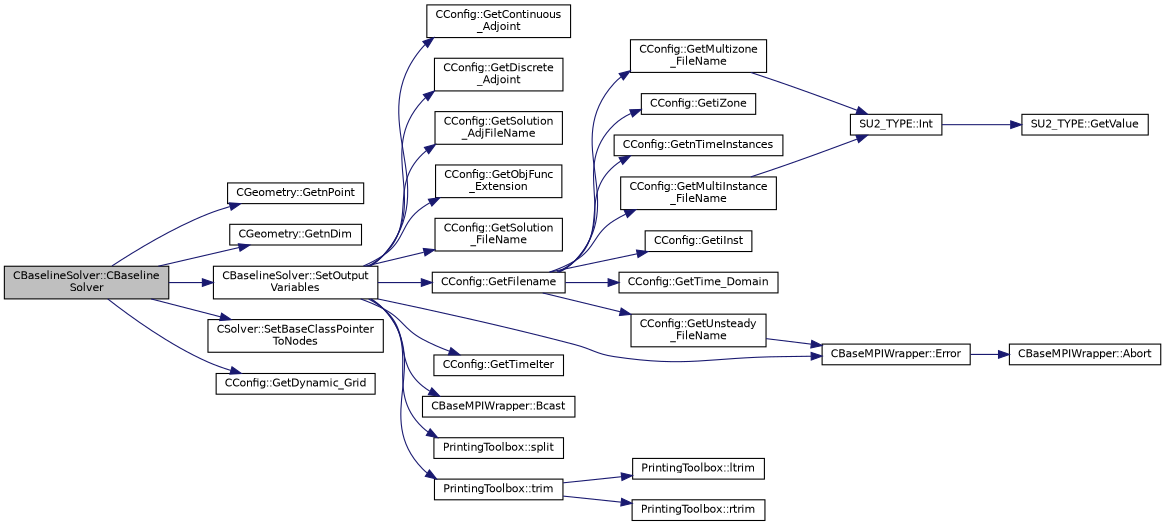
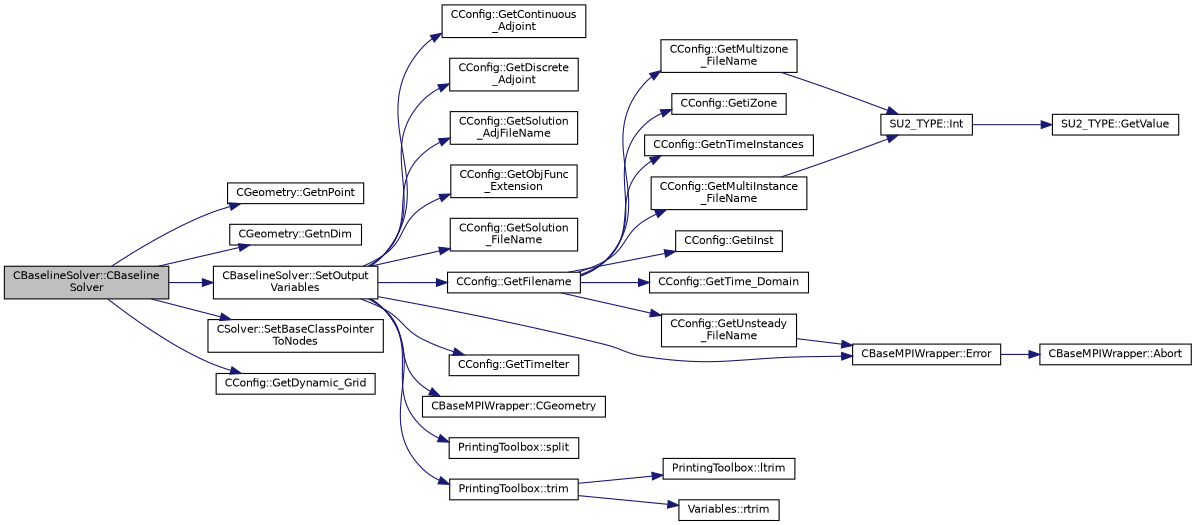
node "CBaseMPIWrapper::Bcast": label "CBaseMPIWrapper::Bcast" -> "CBaseMPIWrapper::CGeometry"
node "PrintingToolbox::rtrim": label "PrintingToolbox::rtrim" -> "Variables::rtrim"
